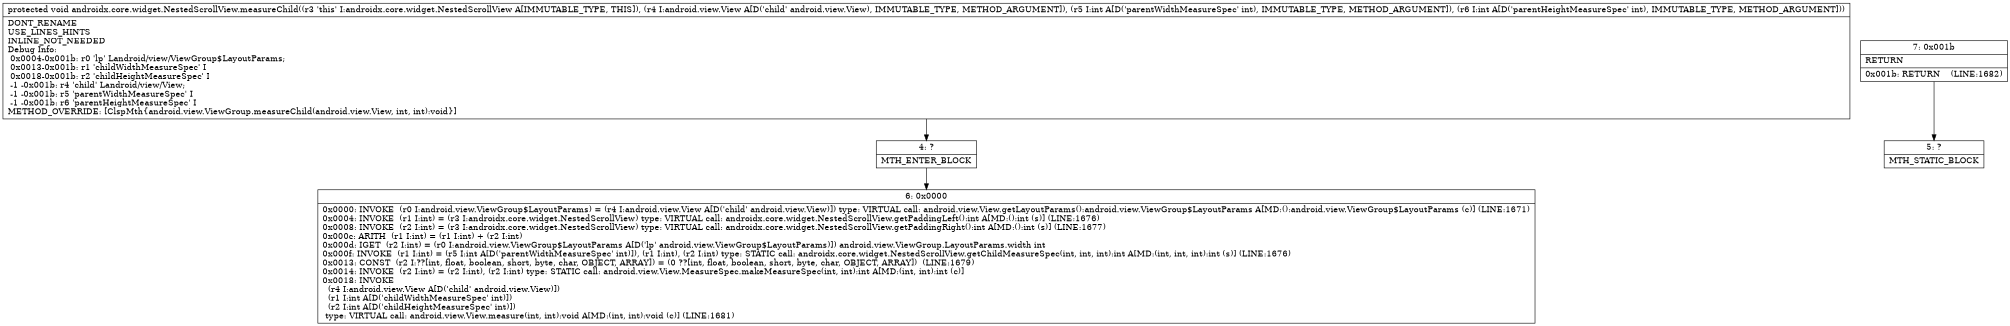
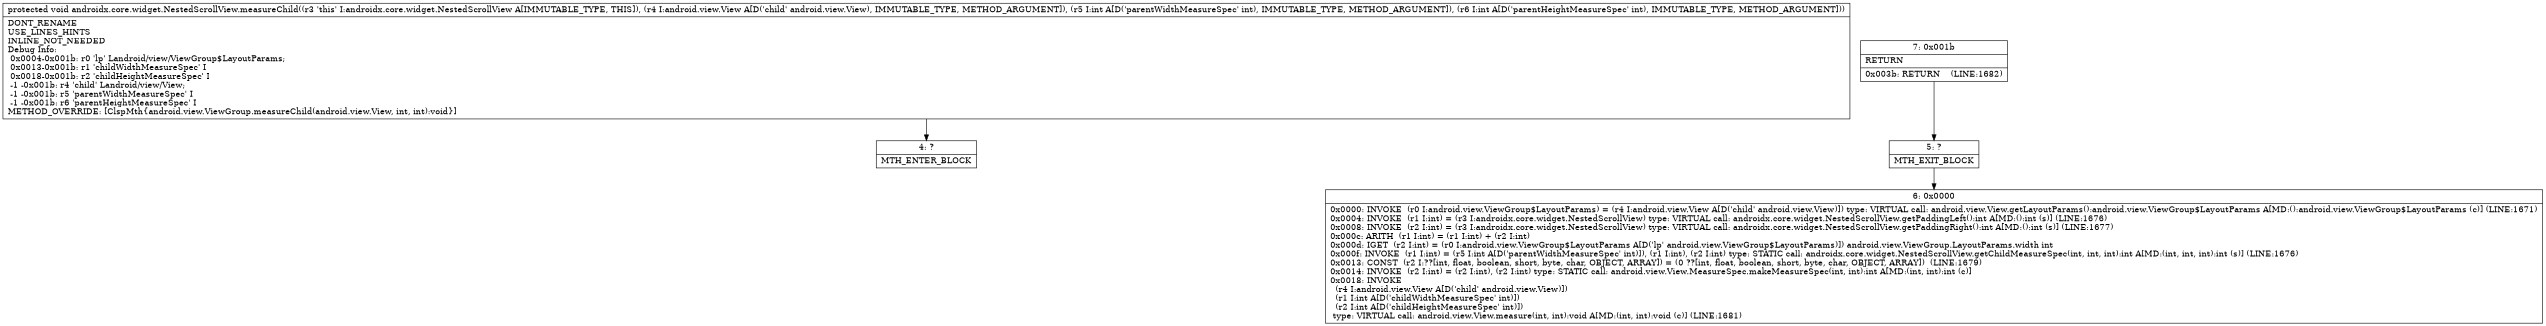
node "7: 0x001b": text "0x001b: RETURN    (LINE:1682)" -> "0x003b: RETURN    (LINE:1682)"
node "5: ?": text "MTH_STATIC_BLOCK" -> "MTH_EXIT_BLOCK"
edge "4: ?" -> "6: 0x0000": now "5: ?" -> "6: 0x0000"
